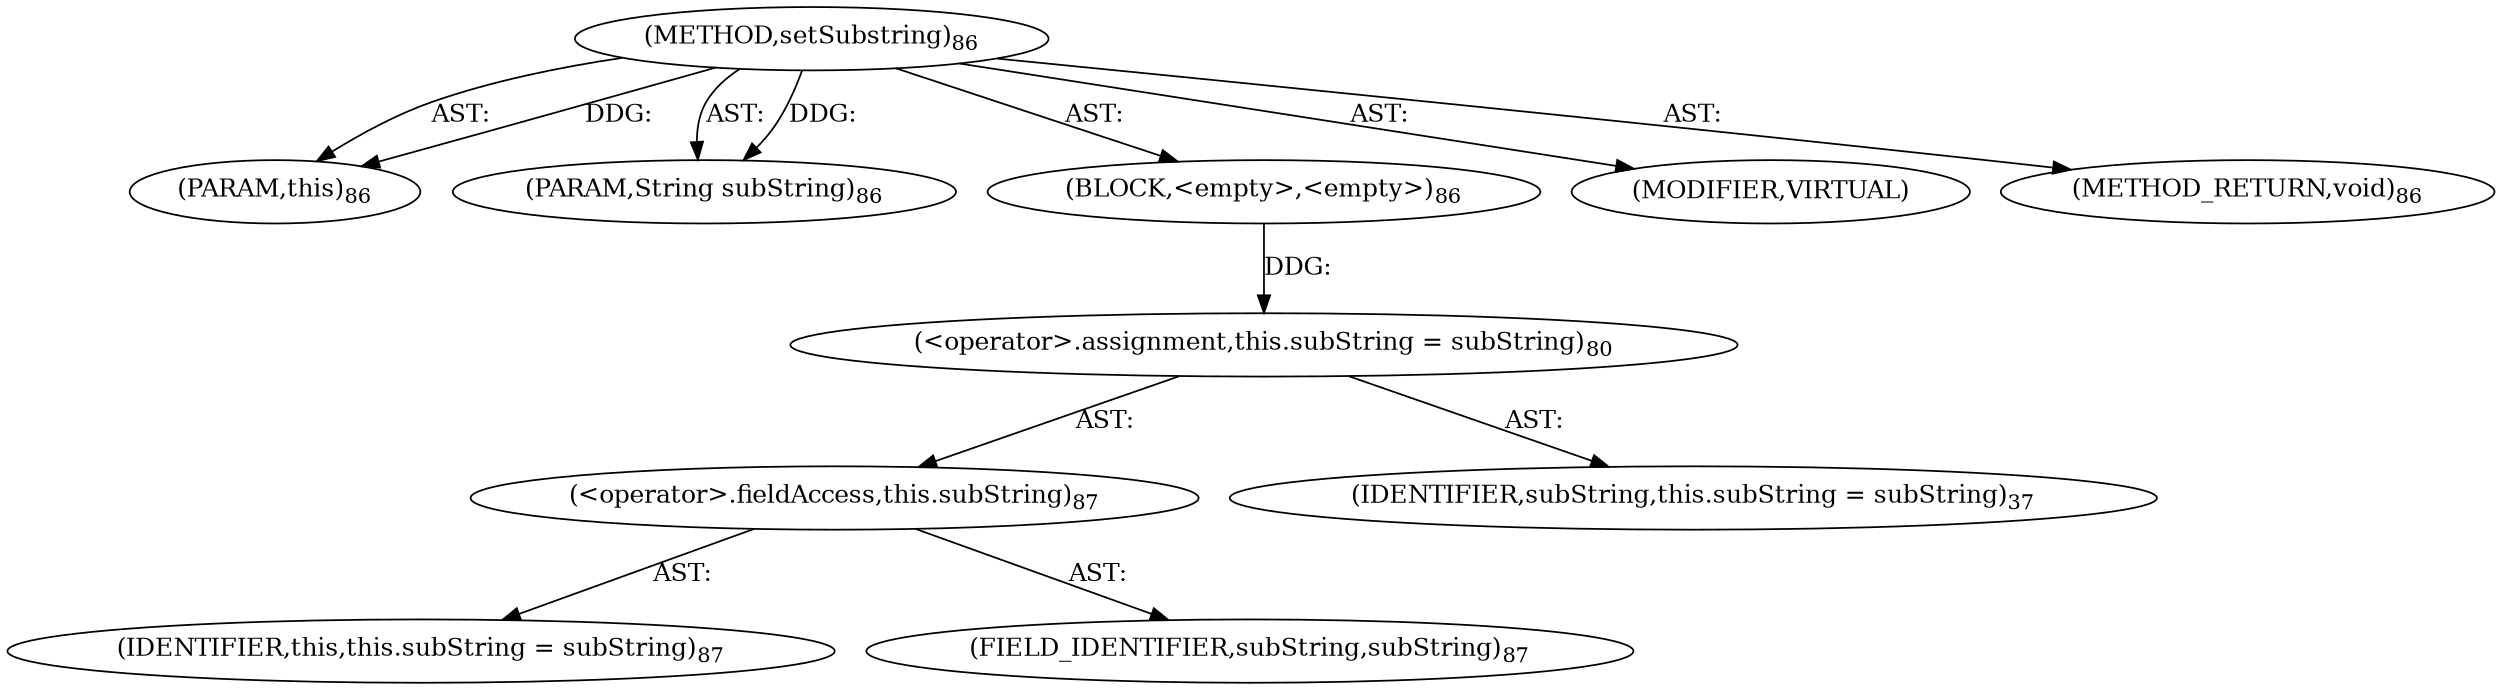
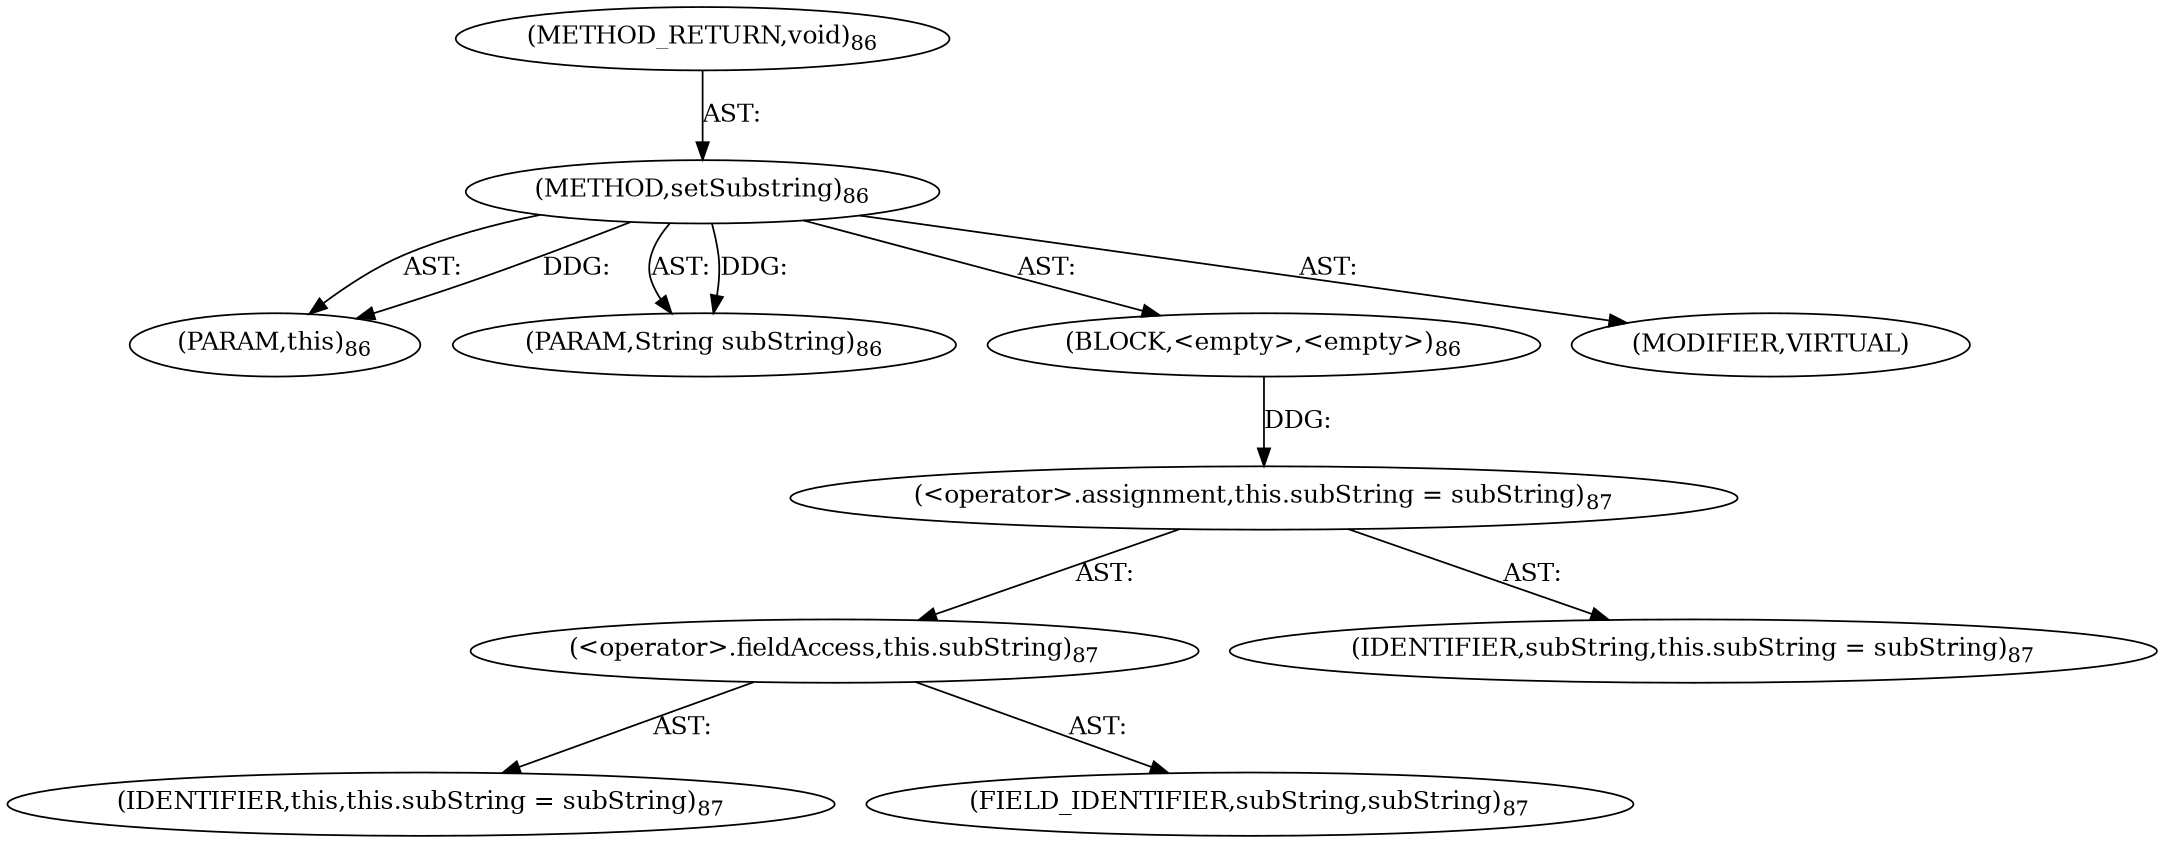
edge "(METHOD,setSubstring)" -> "(METHOD_RETURN,void)": reversed
node "(<operator>.assignment,this.subString = subString)": text "80" -> "87"
node "(IDENTIFIER,subString,this.subString = subString)": text "37" -> "87"
